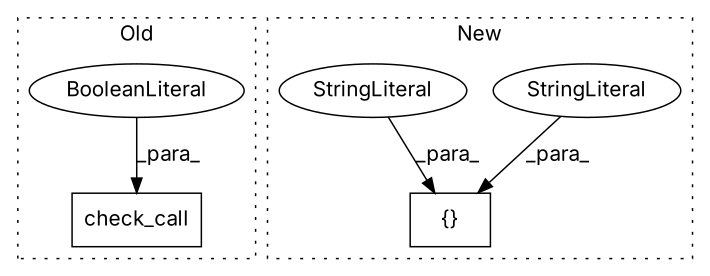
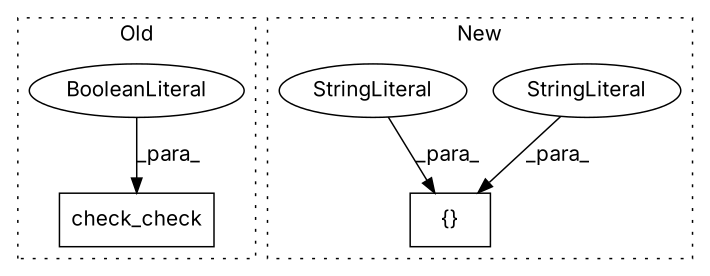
node "check_call": label "check_call" -> "check_check"
